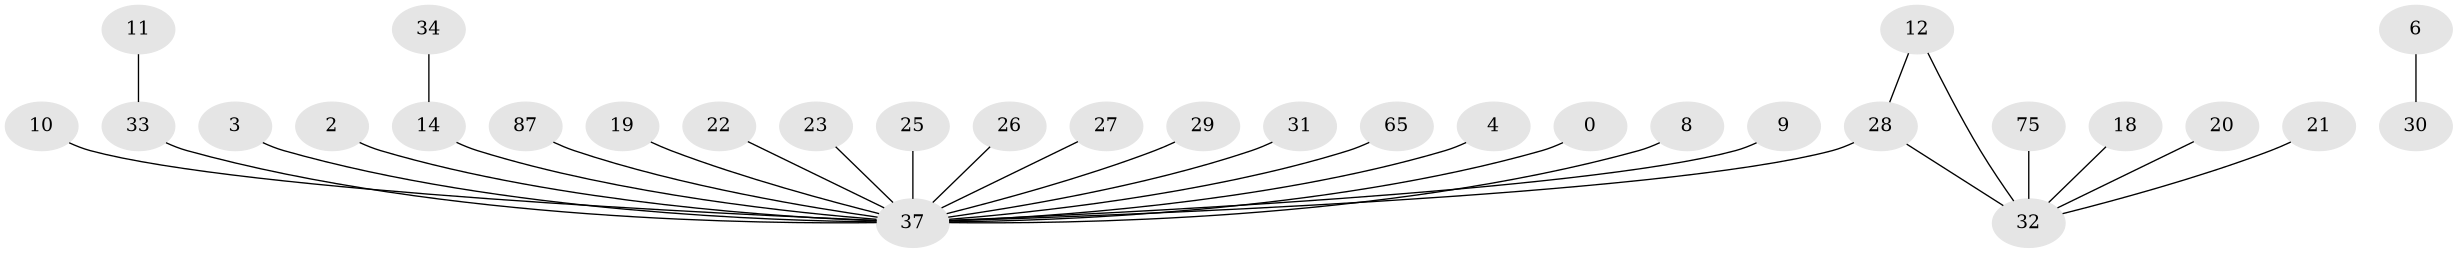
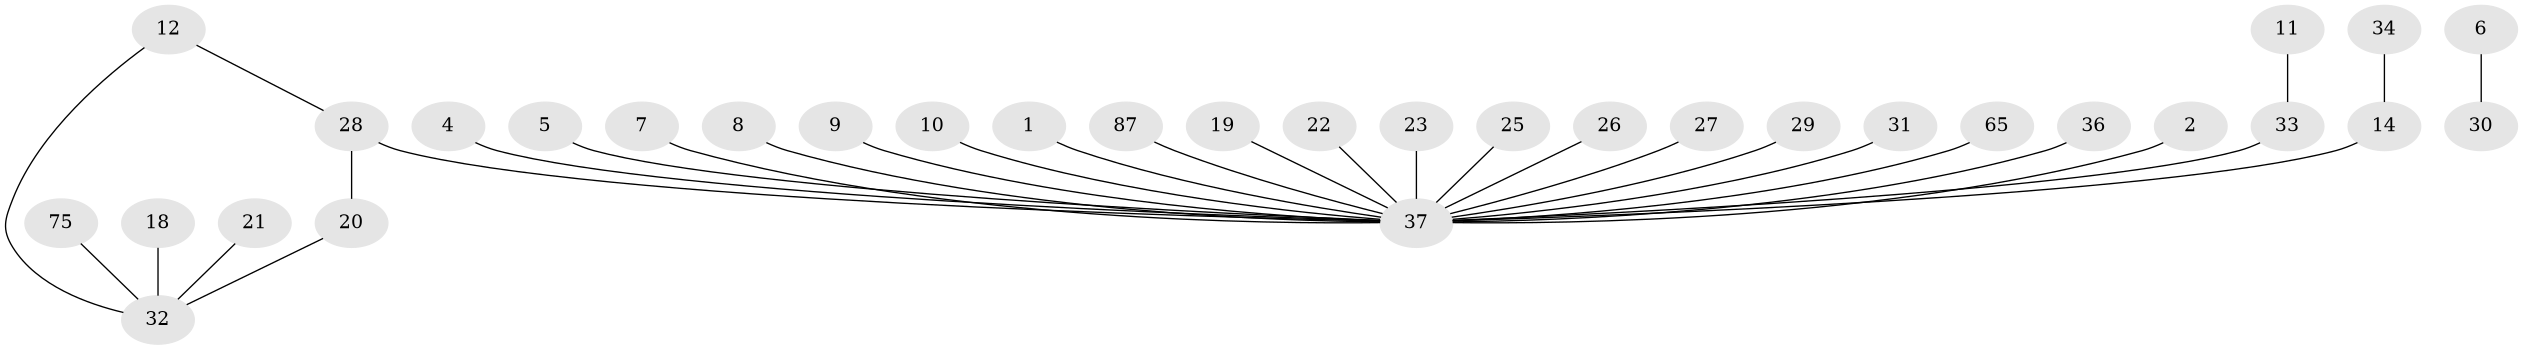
node "3": label "3" -> "1"
node "7": added
node "0": label "0" -> "5"
node "36": added
edge "28" -- "32": now "28" -- "20"
